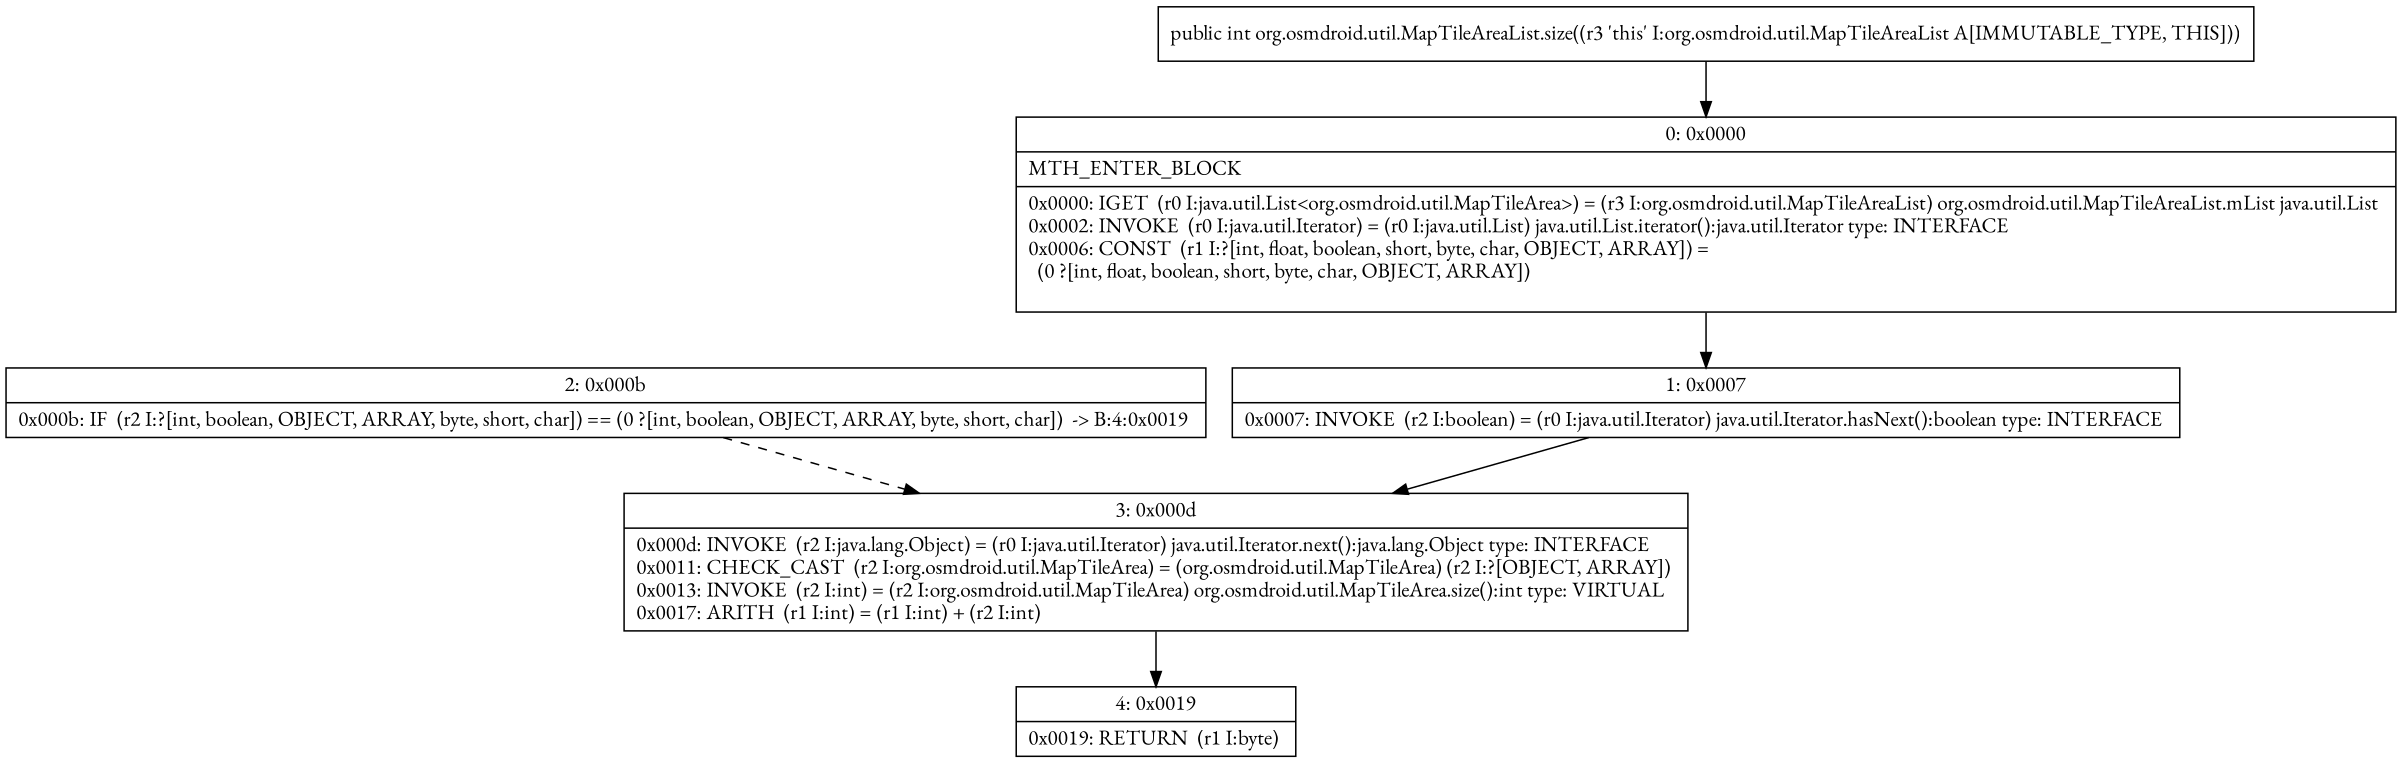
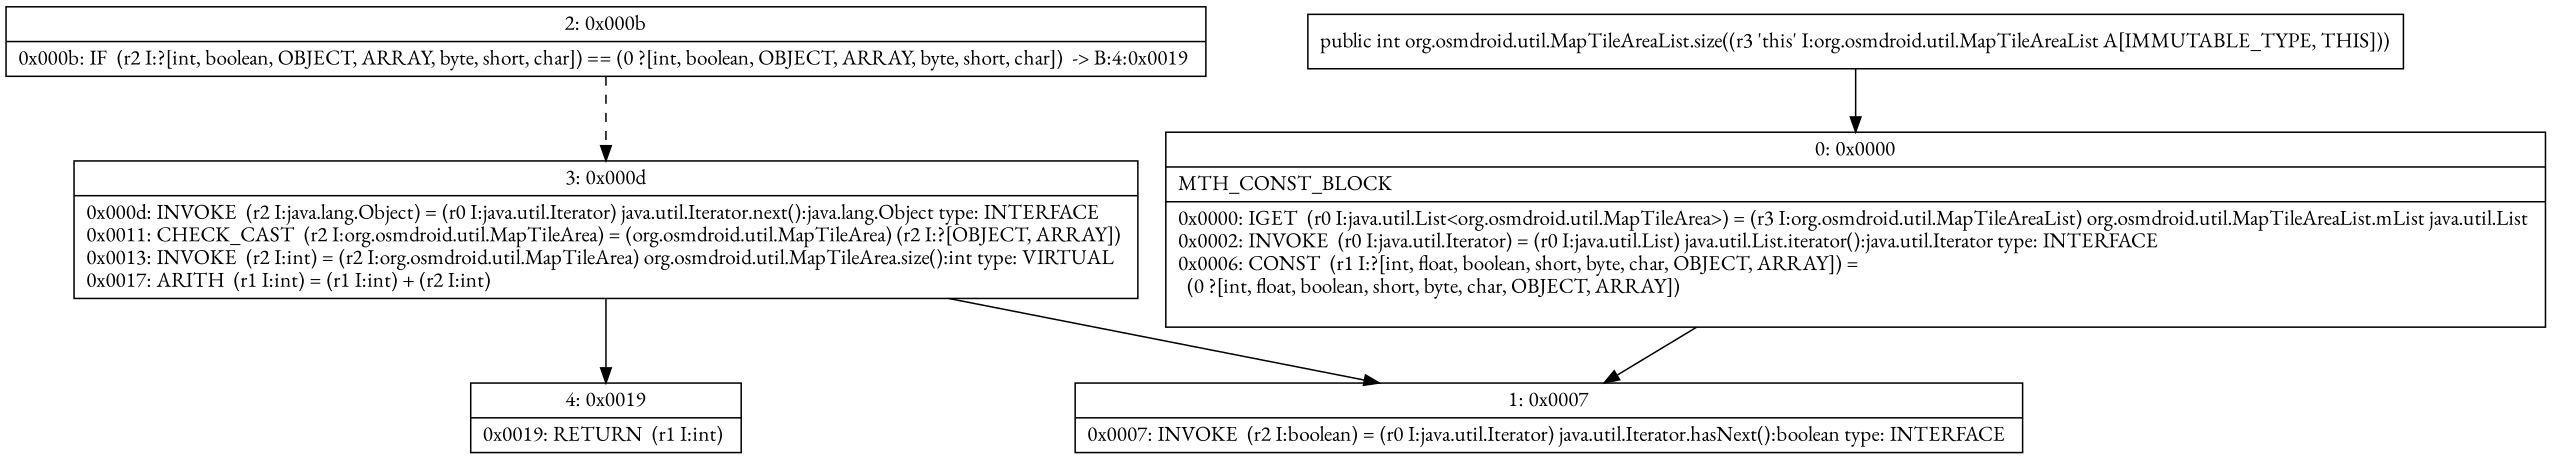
node "0: 0x0000": text "MTH_ENTER_BLOCK" -> "MTH_CONST_BLOCK"
edge "1: 0x0007" -> "3: 0x000d": reversed
node "4: 0x0019": text "0x0019: RETURN  (r1 I:byte)" -> "0x0019: RETURN  (r1 I:int)"
